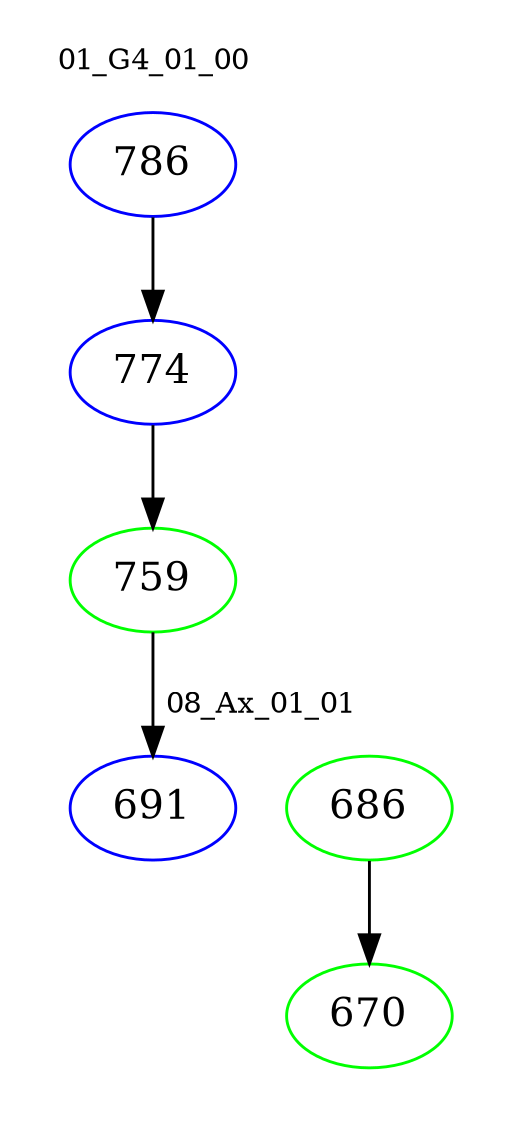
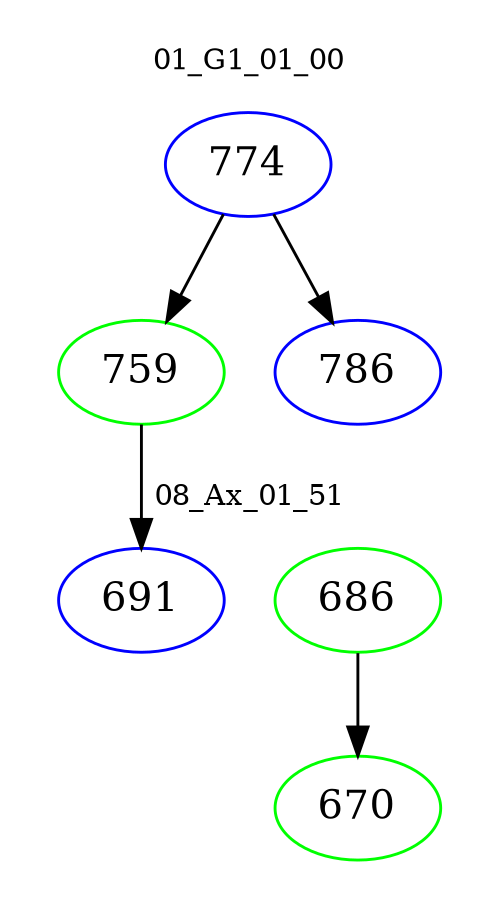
cluster "01_G4_01_00": label "01_G4_01_00" -> "01_G1_01_00"
edge "786" -> "774": reversed
cluster "08_Ax_01_01": label "08_Ax_01_01" -> "08_Ax_01_51"
